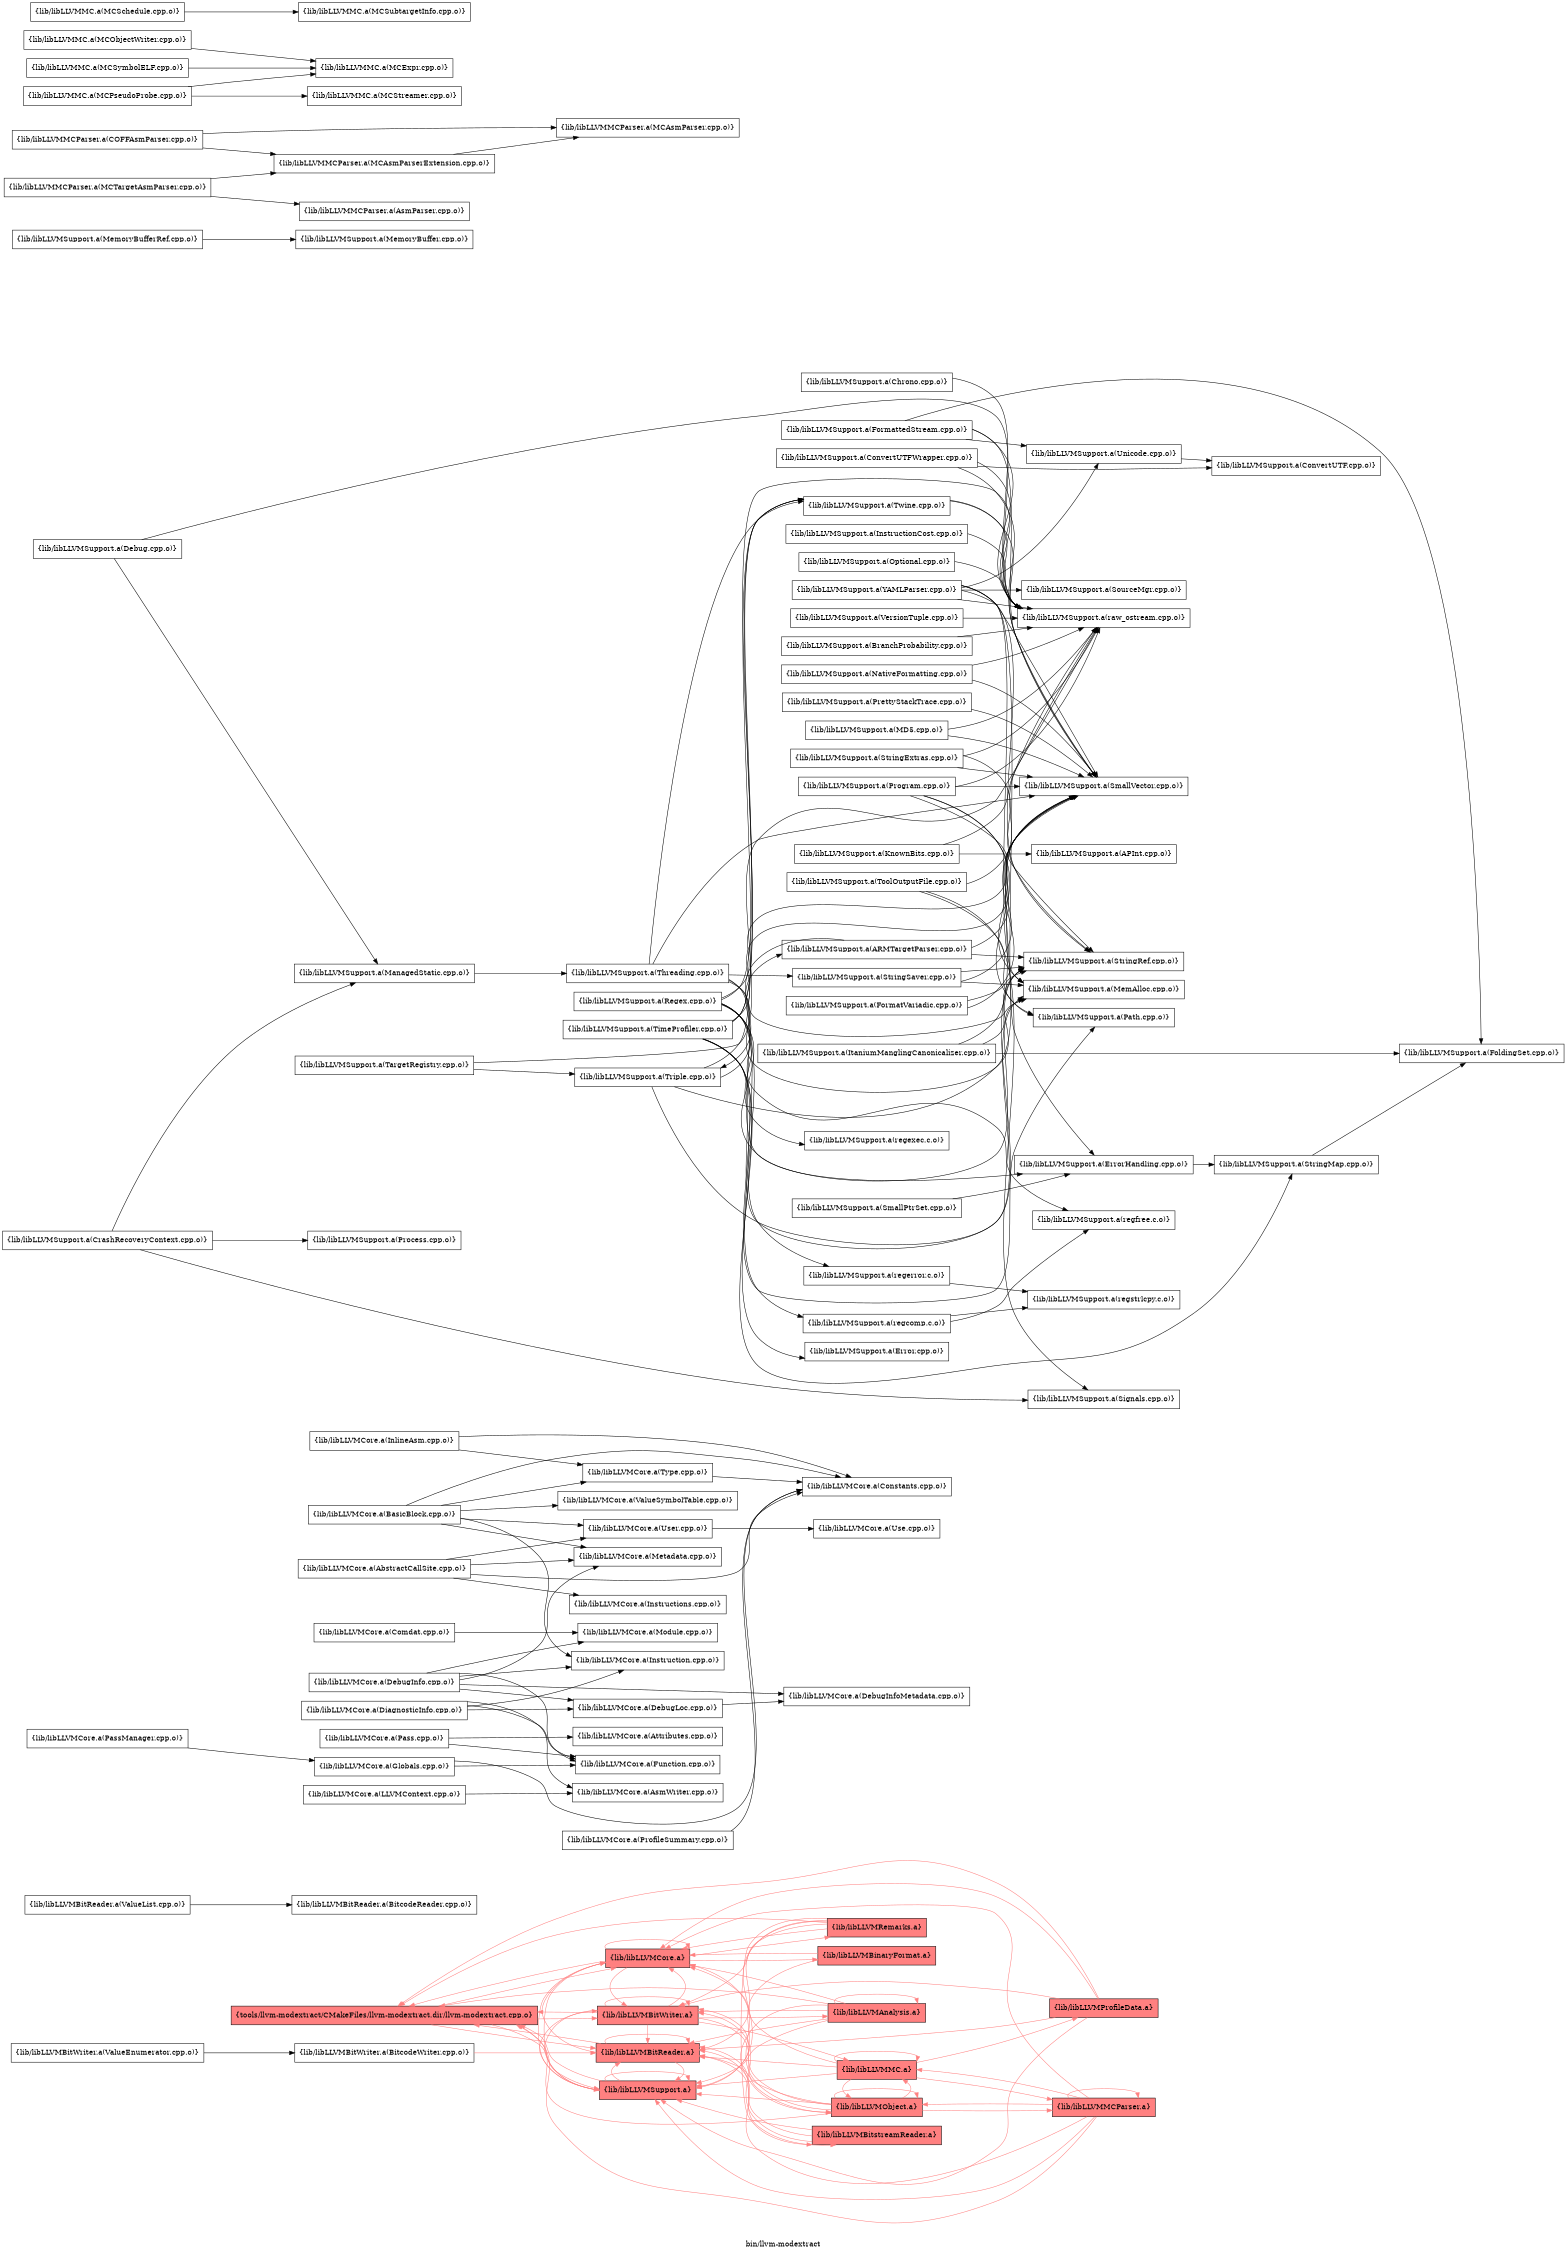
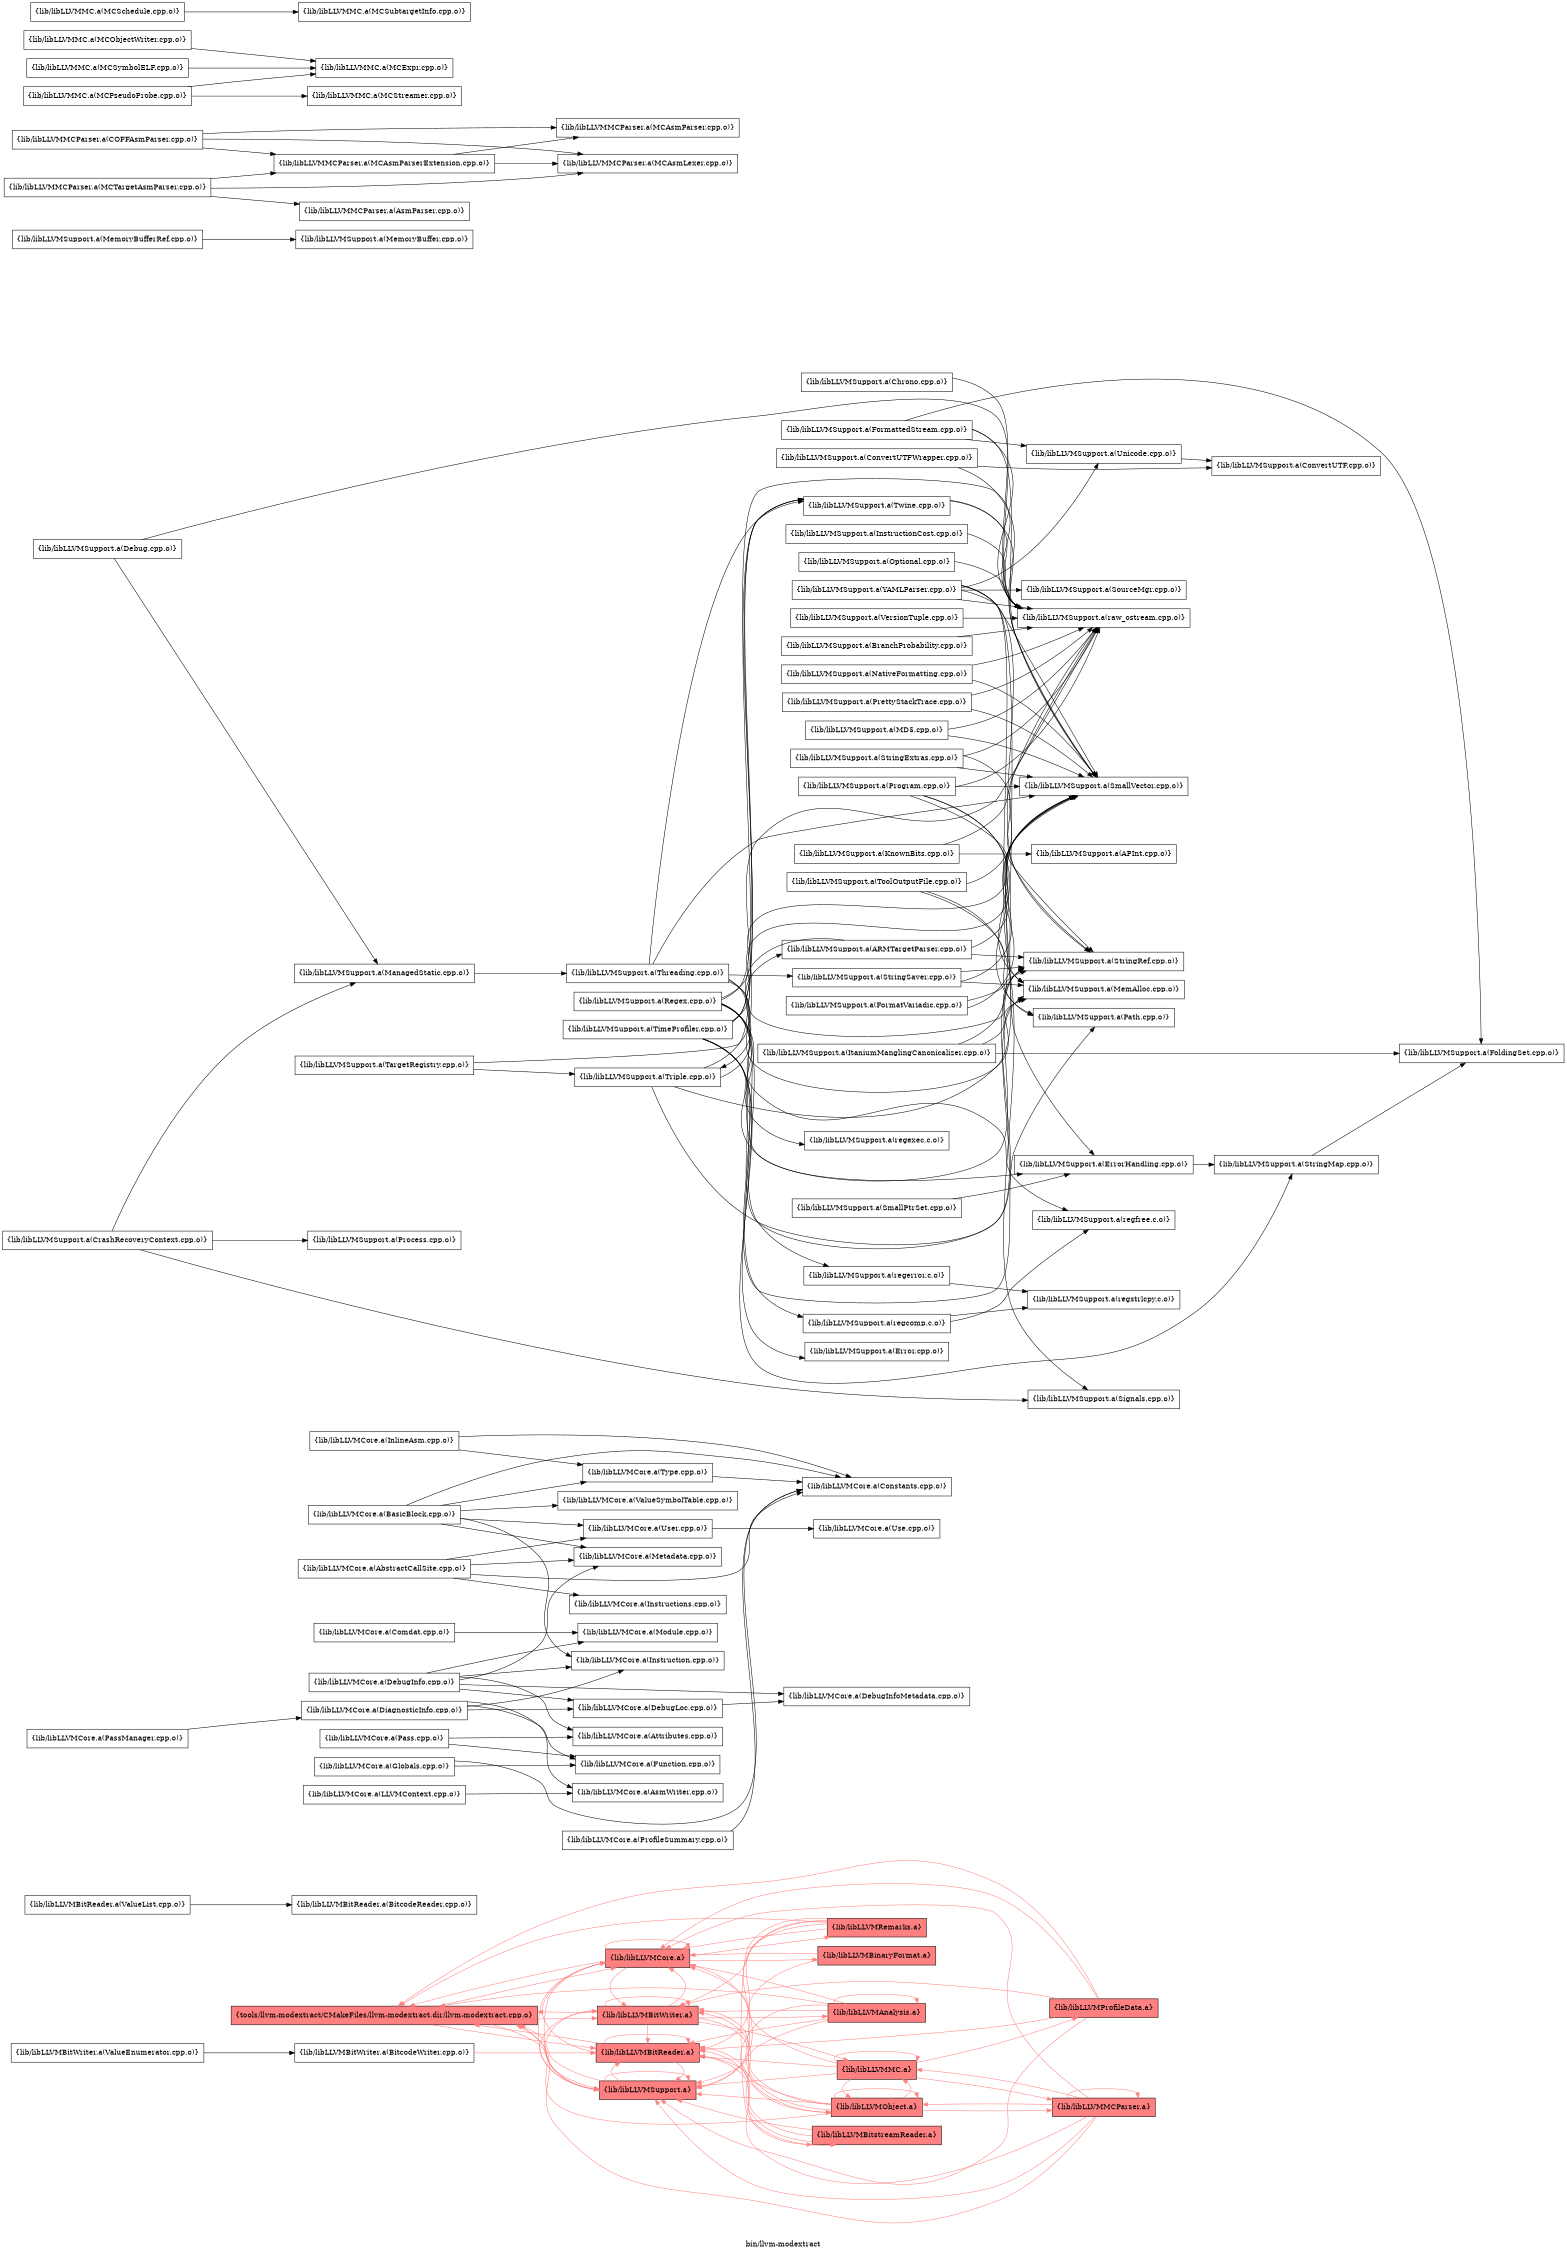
node "{lib/libLLVMMCParser.a(MCAsmLexer.cpp.o)}": added
edge "{lib/libLLVMSupport.a(ConvertUTFWrapper.cpp.o)}" -> "{lib/libLLVMSupport.a(raw_ostream.cpp.o)}": now "{lib/libLLVMSupport.a(PrettyStackTrace.cpp.o)}" -> "{lib/libLLVMSupport.a(raw_ostream.cpp.o)}"
edge "{lib/libLLVMCore.a(DebugInfo.cpp.o)}" -> "{lib/libLLVMCore.a(Function.cpp.o)}": now "{lib/libLLVMCore.a(DebugInfo.cpp.o)}" -> "{lib/libLLVMCore.a(Attributes.cpp.o)}"
edge "{lib/libLLVMCore.a(PassManager.cpp.o)}" -> "{lib/libLLVMCore.a(Globals.cpp.o)}": now "{lib/libLLVMCore.a(PassManager.cpp.o)}" -> "{lib/libLLVMCore.a(DiagnosticInfo.cpp.o)}"
